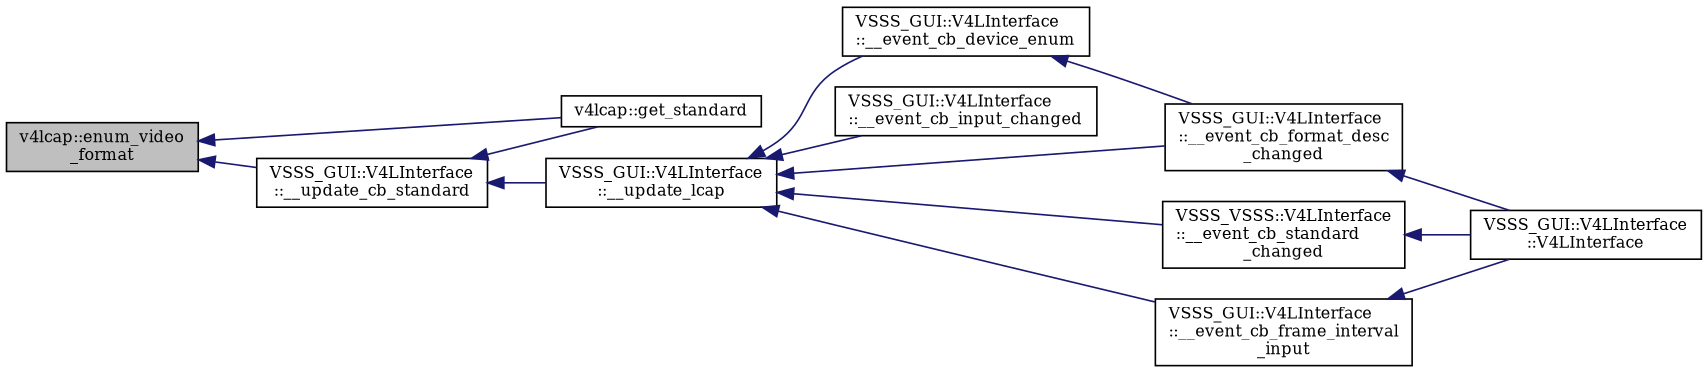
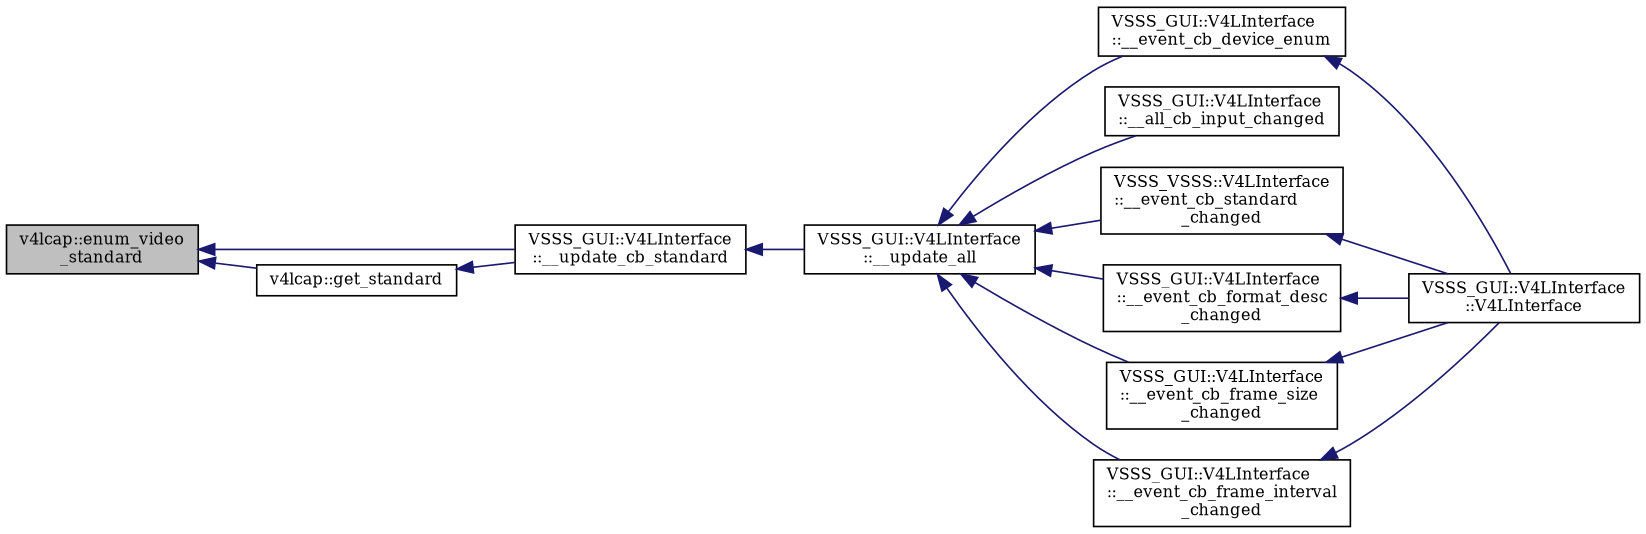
edge "VSSS_GUI::V4LInterface ::__event_cb_format_desc _changed" -> "VSSS_GUI::V4LInterface ::__event_cb_device_enum": now "VSSS_GUI::V4LInterface ::V4LInterface" -> "VSSS_GUI::V4LInterface ::__event_cb_device_enum"
node "VSSS_GUI::V4LInterface ::__event_cb_input_changed": label "VSSS_GUI::V4LInterface ::__event_cb_input_changed" -> "VSSS_GUI::V4LInterface ::__all_cb_input_changed"
edge "v4lcap::get_standard" -> "VSSS_GUI::V4LInterface ::__update_cb_standard": reversed
node "v4lcap::enum_video _format": label "v4lcap::enum_video _format" -> "v4lcap::enum_video _standard"
node "VSSS_GUI::V4LInterface ::__update_lcap": label "VSSS_GUI::V4LInterface ::__update_lcap" -> "VSSS_GUI::V4LInterface ::__update_all"
node "VSSS_GUI::V4LInterface ::__event_cb_frame_interval _input": label "VSSS_GUI::V4LInterface ::__event_cb_frame_interval _input" -> "VSSS_GUI::V4LInterface ::__event_cb_frame_interval _changed"
node "VSSS_GUI::V4LInterface ::__event_cb_frame_size _changed": added
